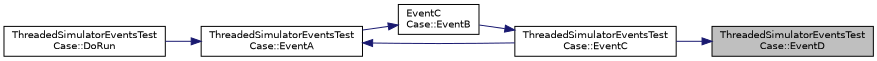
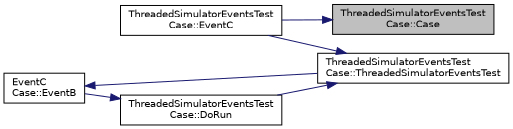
edge "EventC Case::EventB" -> "ThreadedSimulatorEventsTest Case::EventC": now "EventC Case::EventB" -> "ThreadedSimulatorEventsTest Case::DoRun"
node "ThreadedSimulatorEventsTest Case::EventA": label "ThreadedSimulatorEventsTest Case::EventA" -> "ThreadedSimulatorEventsTest Case::ThreadedSimulatorEventsTest"
node "ThreadedSimulatorEventsTest Case::EventD": label "ThreadedSimulatorEventsTest Case::EventD" -> "ThreadedSimulatorEventsTest Case::Case"
